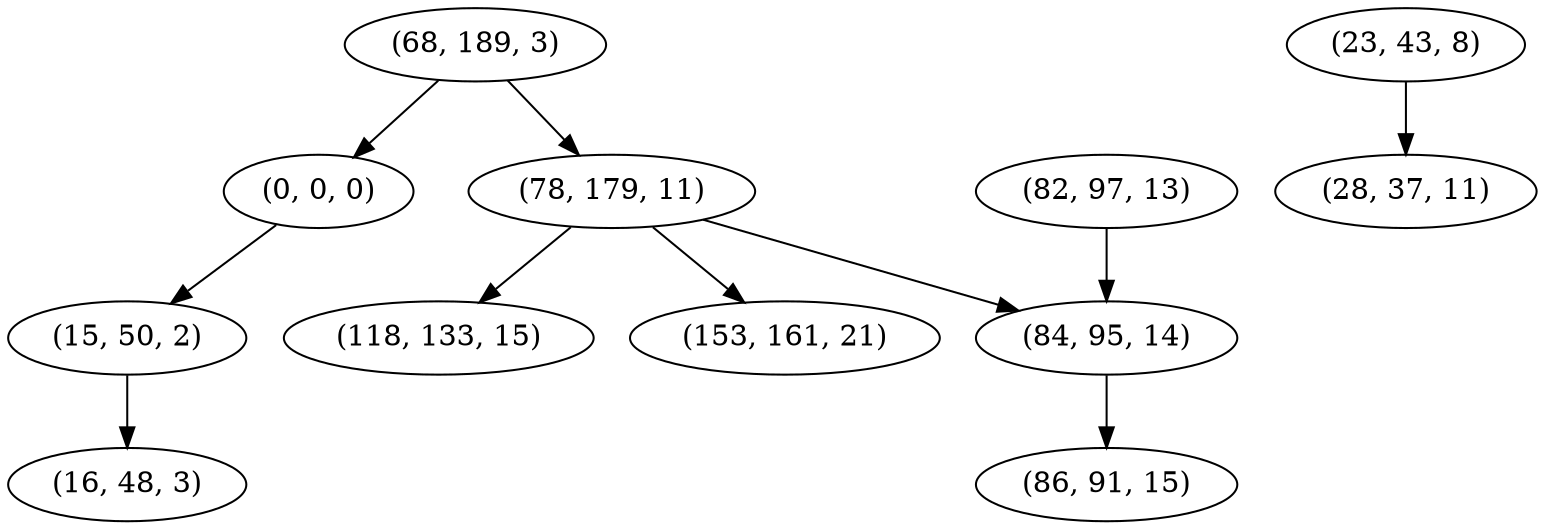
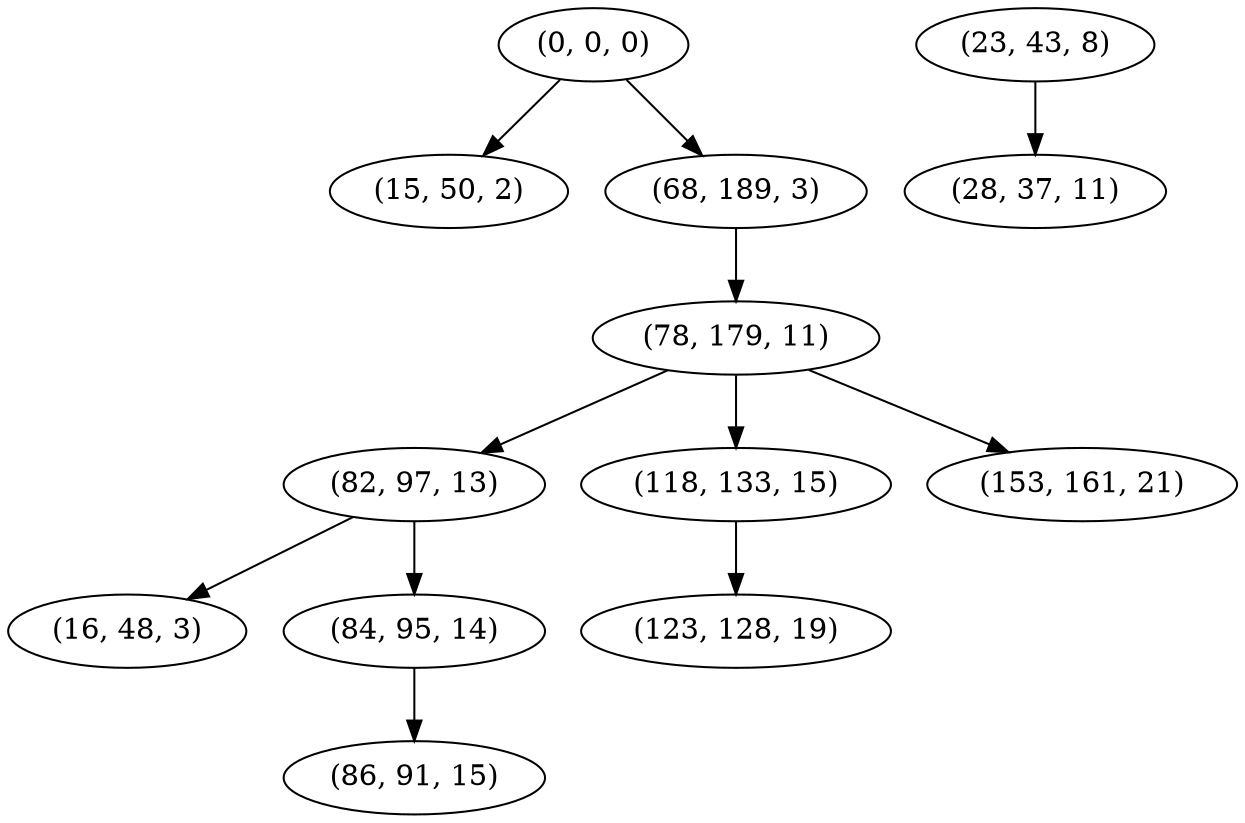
edge "(68, 189, 3)" -> "(0, 0, 0)": reversed
edge "(78, 179, 11)" -> "(84, 95, 14)": now "(78, 179, 11)" -> "(82, 97, 13)"
edge "(15, 50, 2)" -> "(16, 48, 3)": now "(82, 97, 13)" -> "(16, 48, 3)"
node "(123, 128, 19)": added
